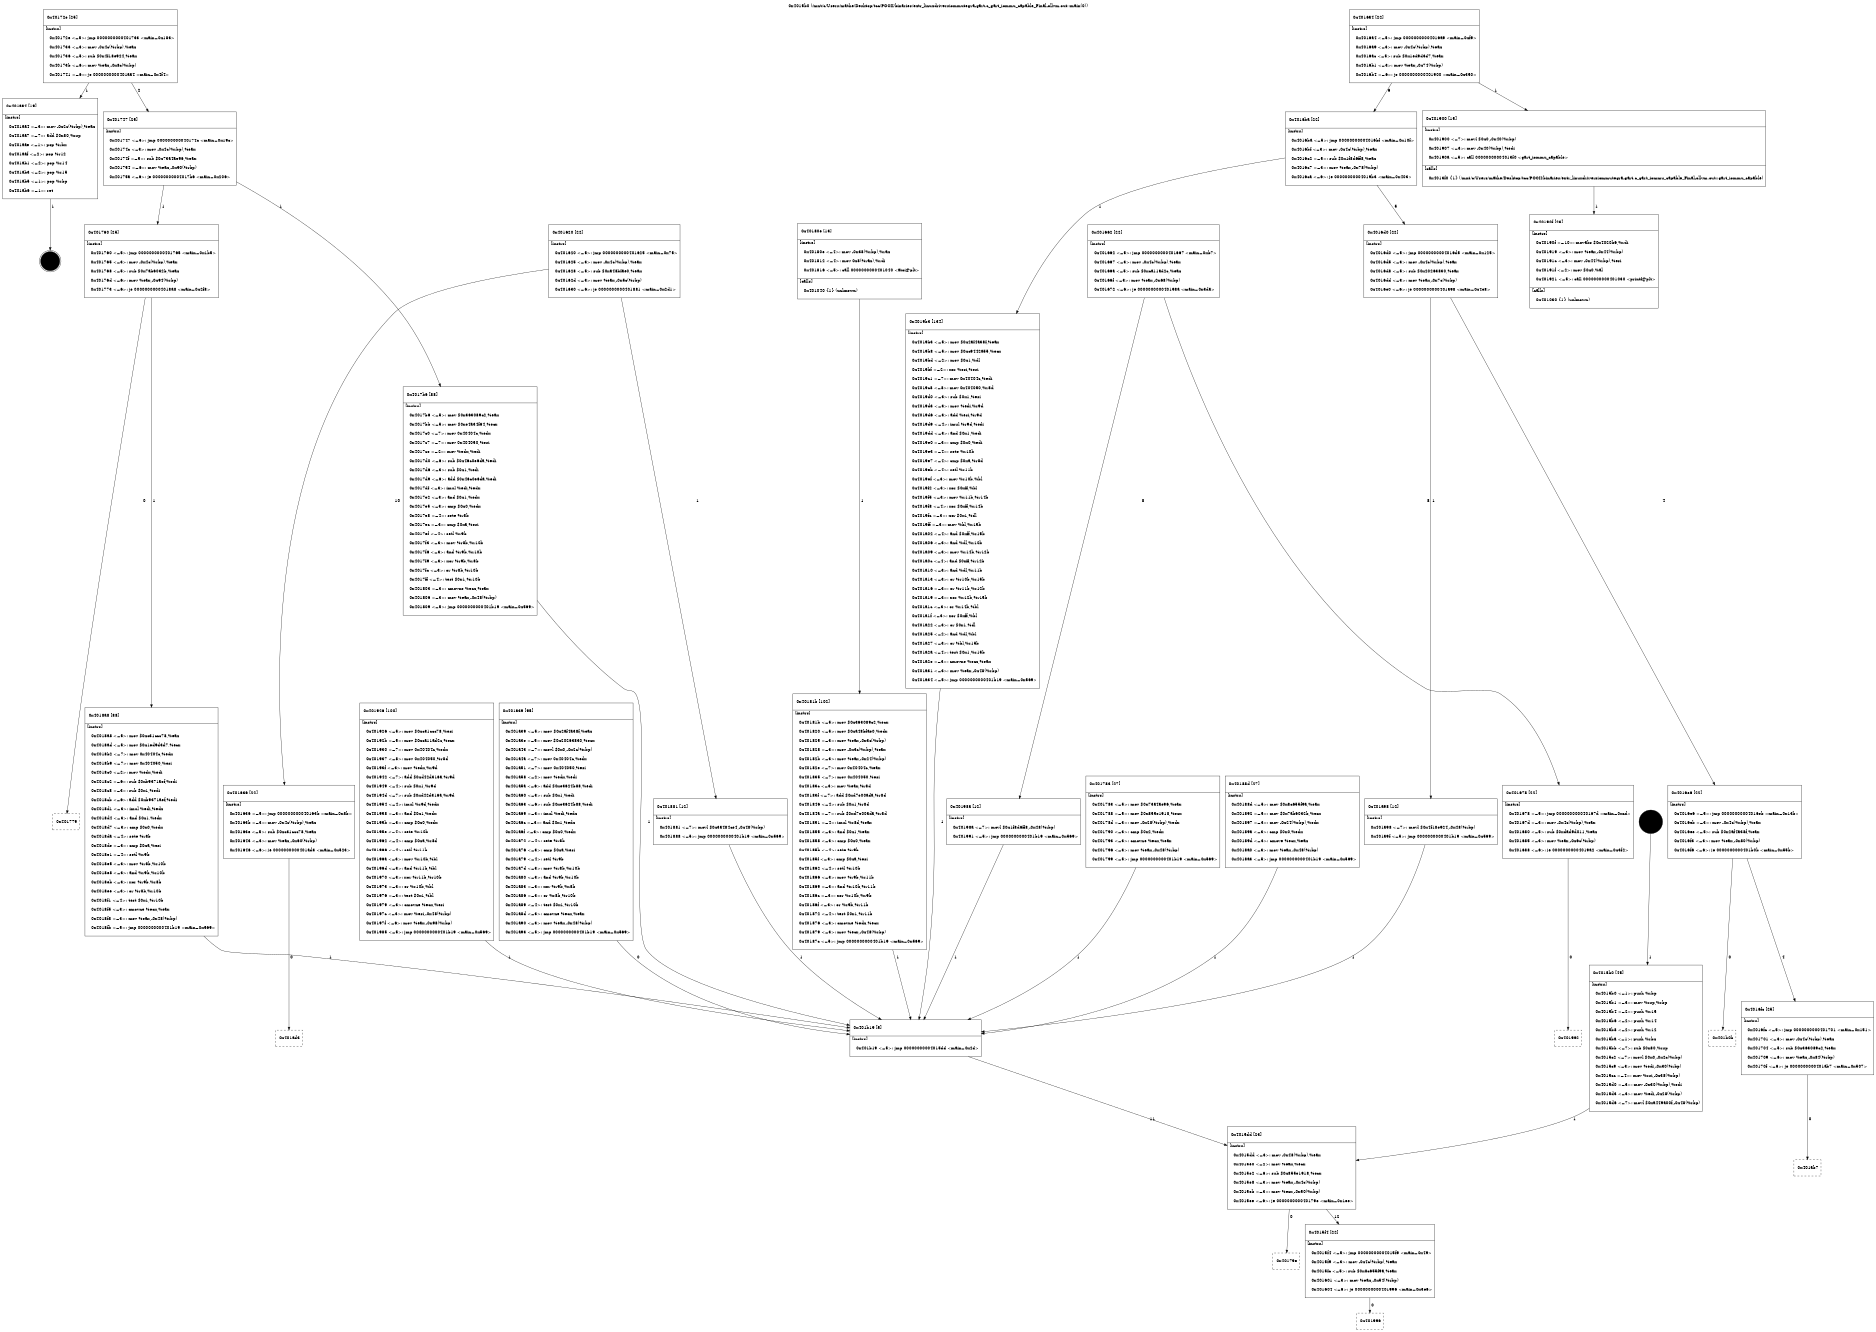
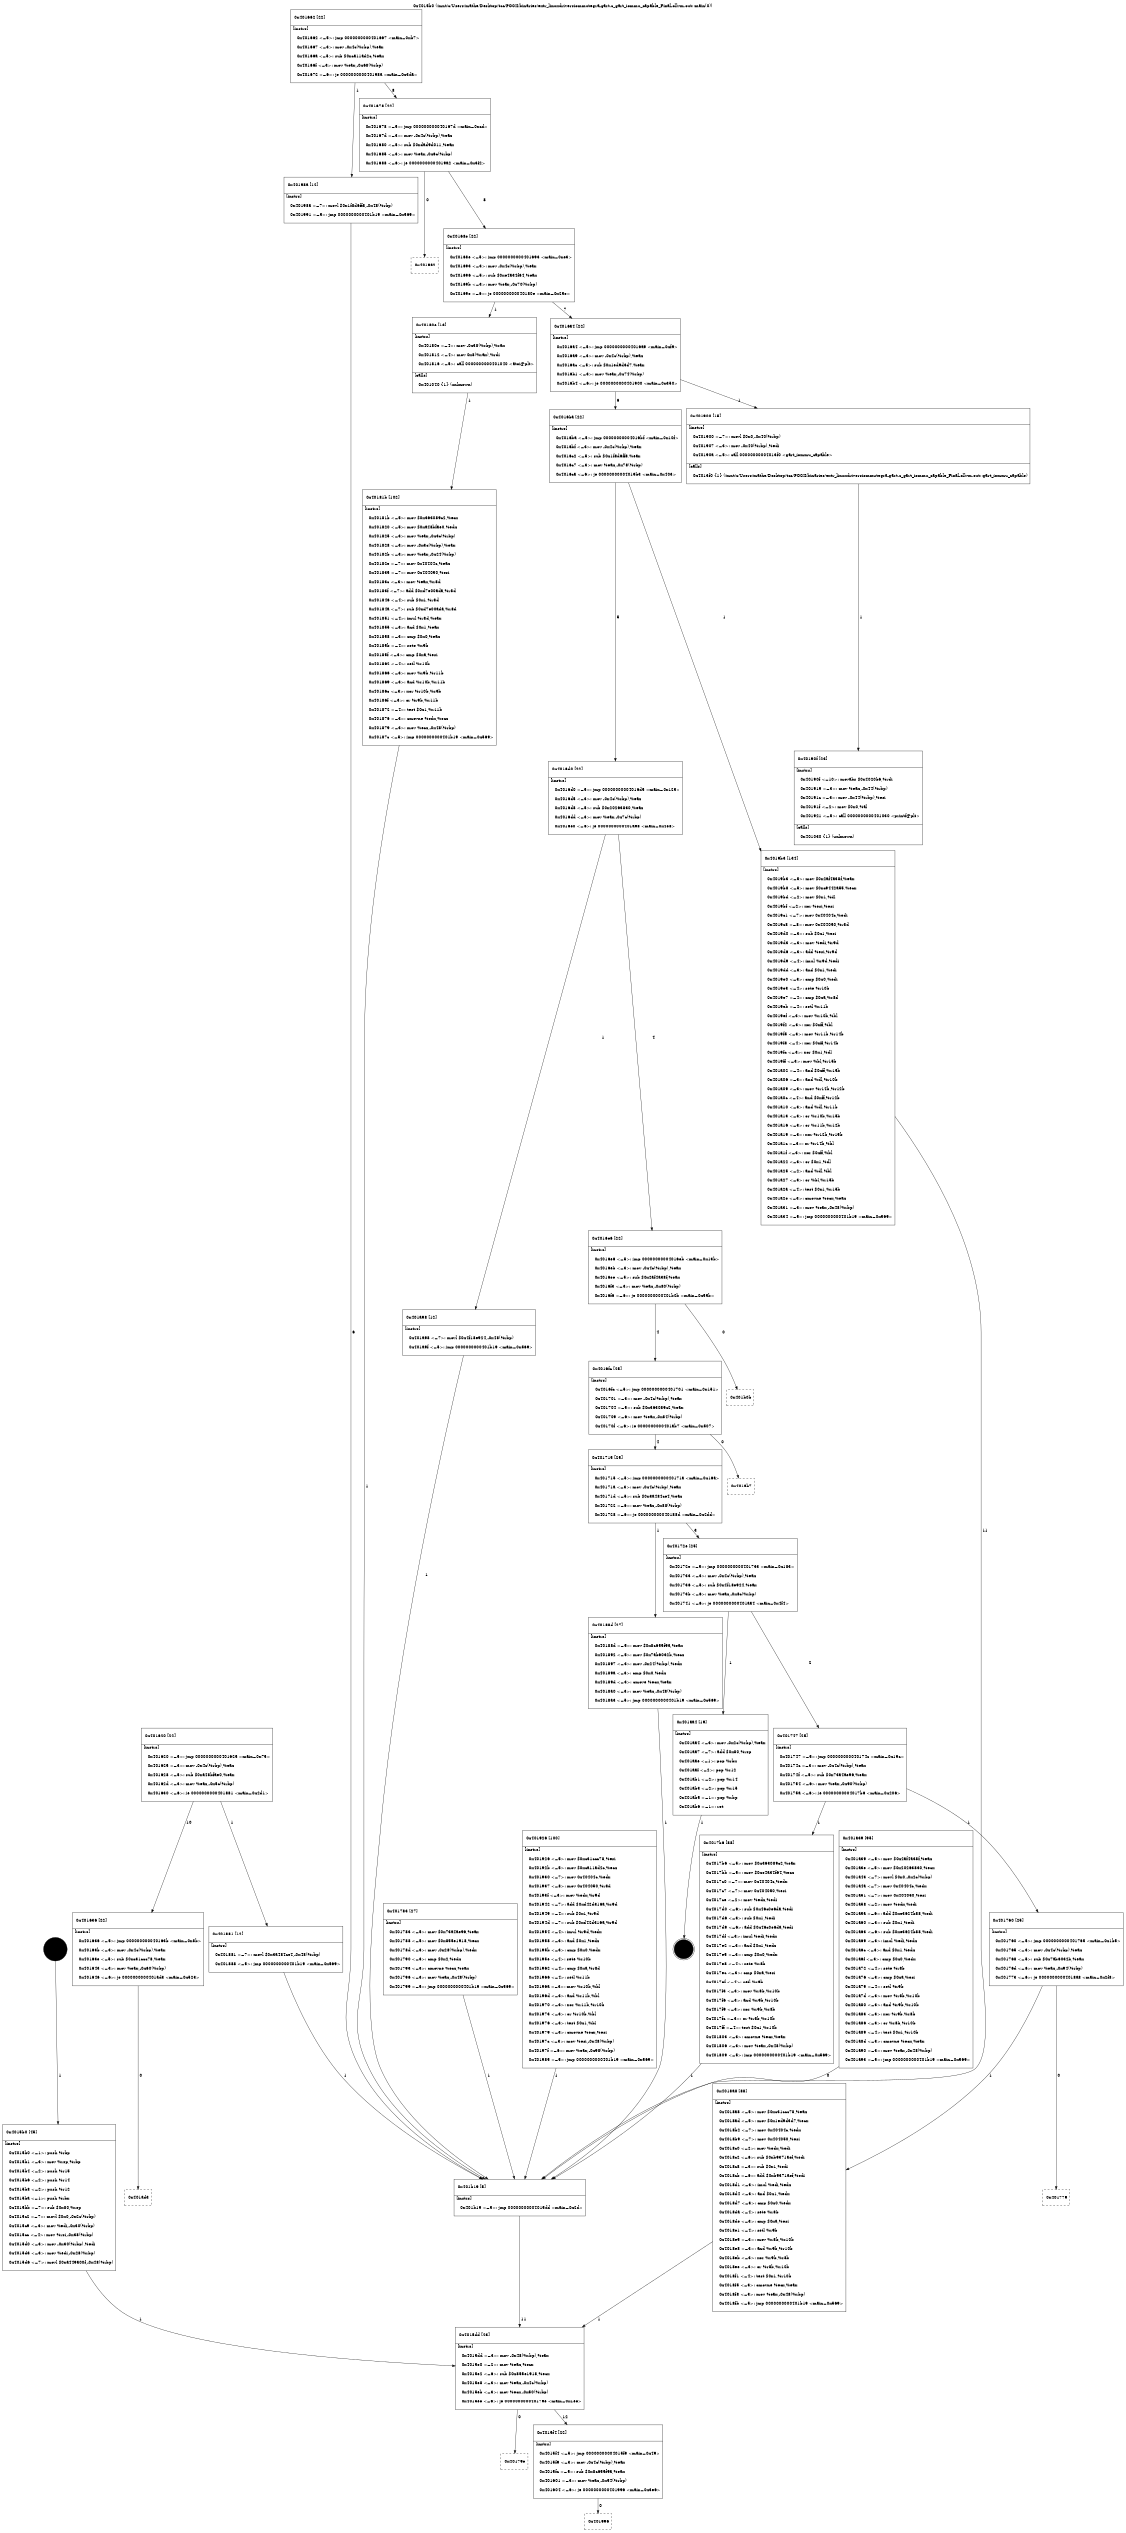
node "0x40168e [22]": added
edge "0x401662 [22]" -> "0x40198a [12]": label " 8" -> " 1"
edge "0x4019b3 [134]" -> "0x401b19 [5]": label " 1" -> " 11"
edge "0x40198a [12]" -> "0x401b19 [5]": label " 1" -> " 6"
edge "0x4018a8 [88]" -> "0x401b19 [5]": now "0x4018a8 [88]" -> "0x4015dd [23]"
node "0x401715 [25]": added
